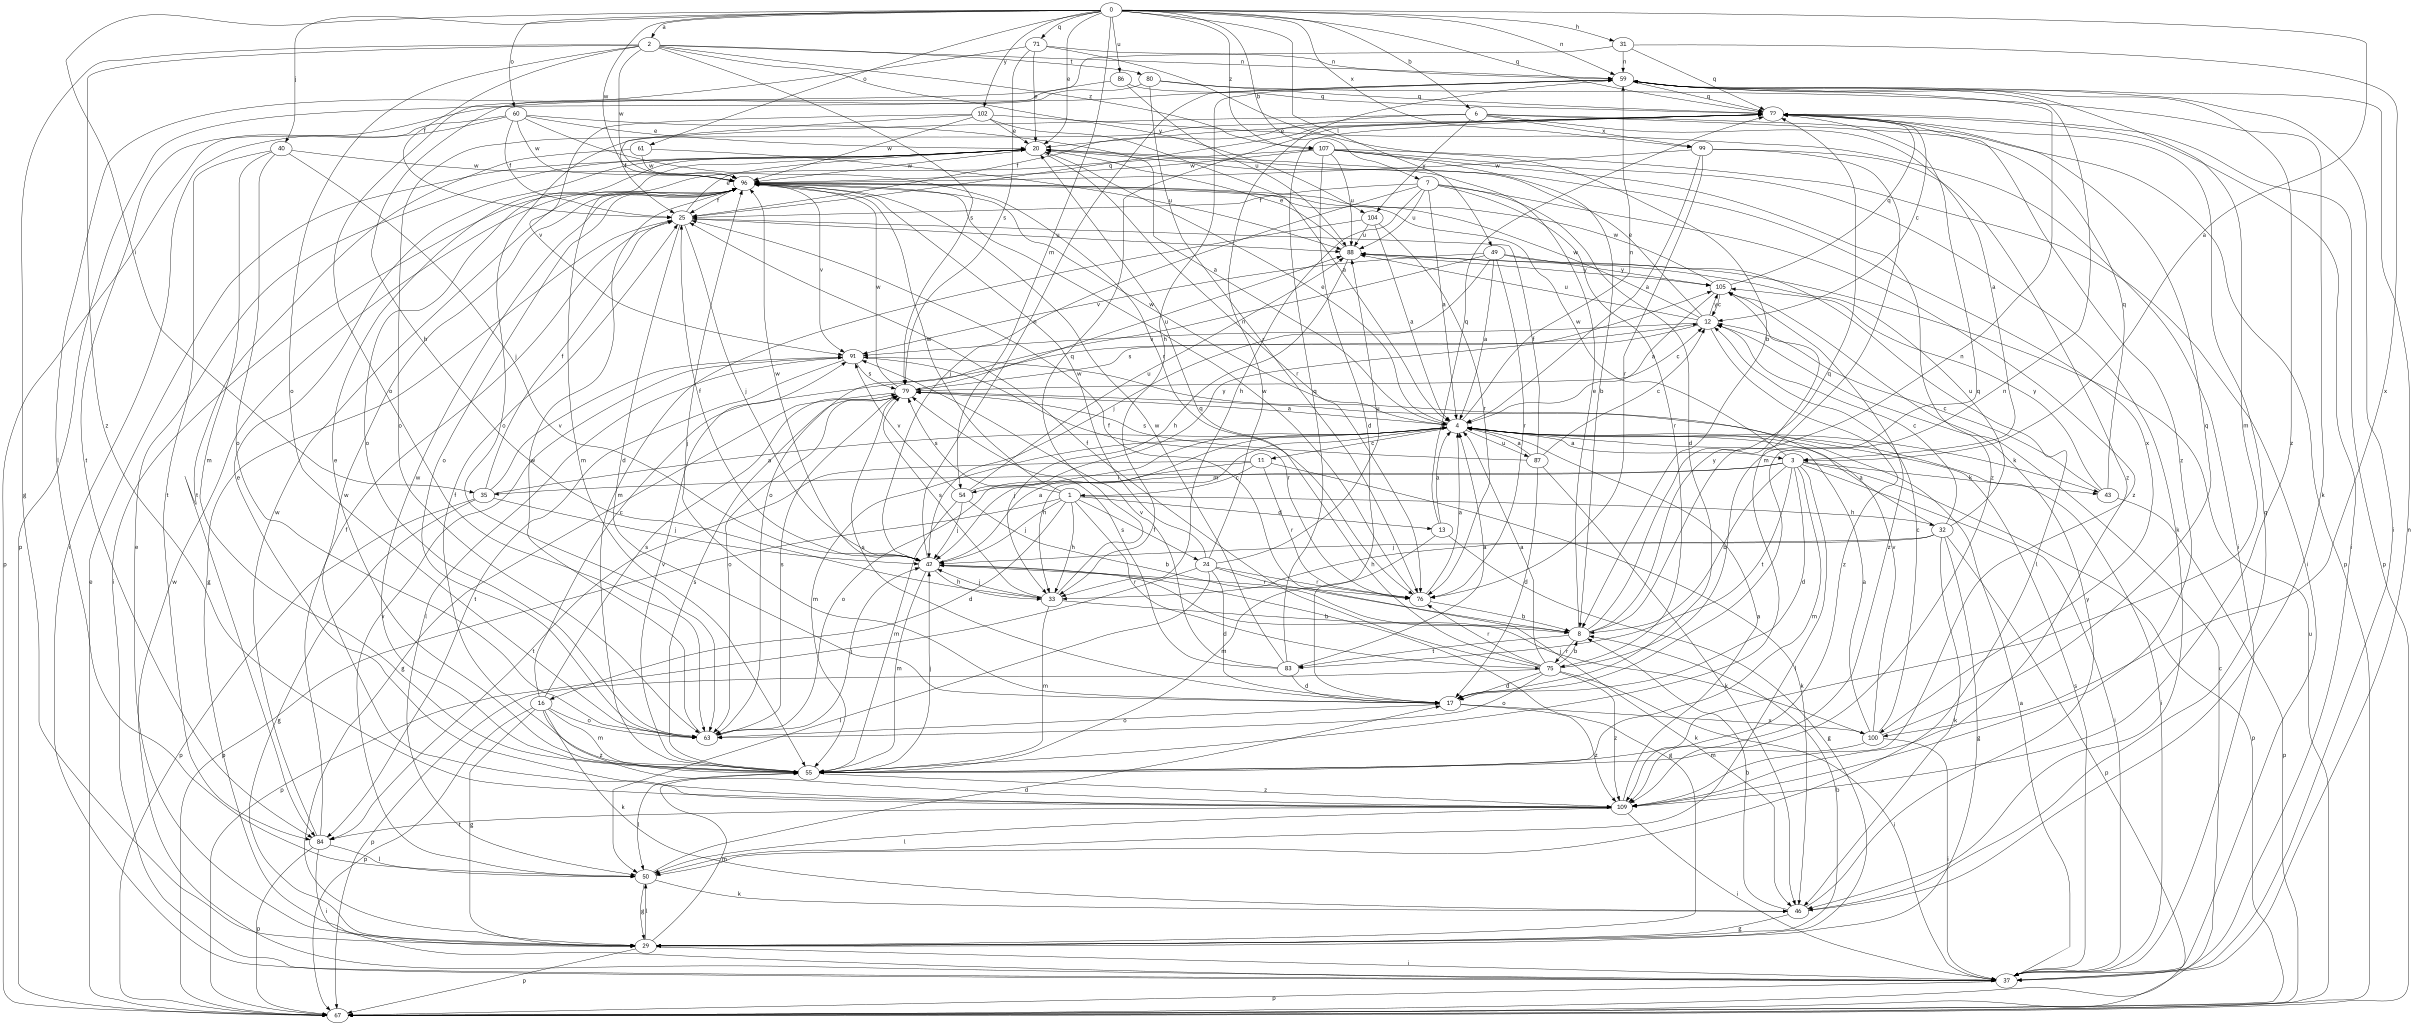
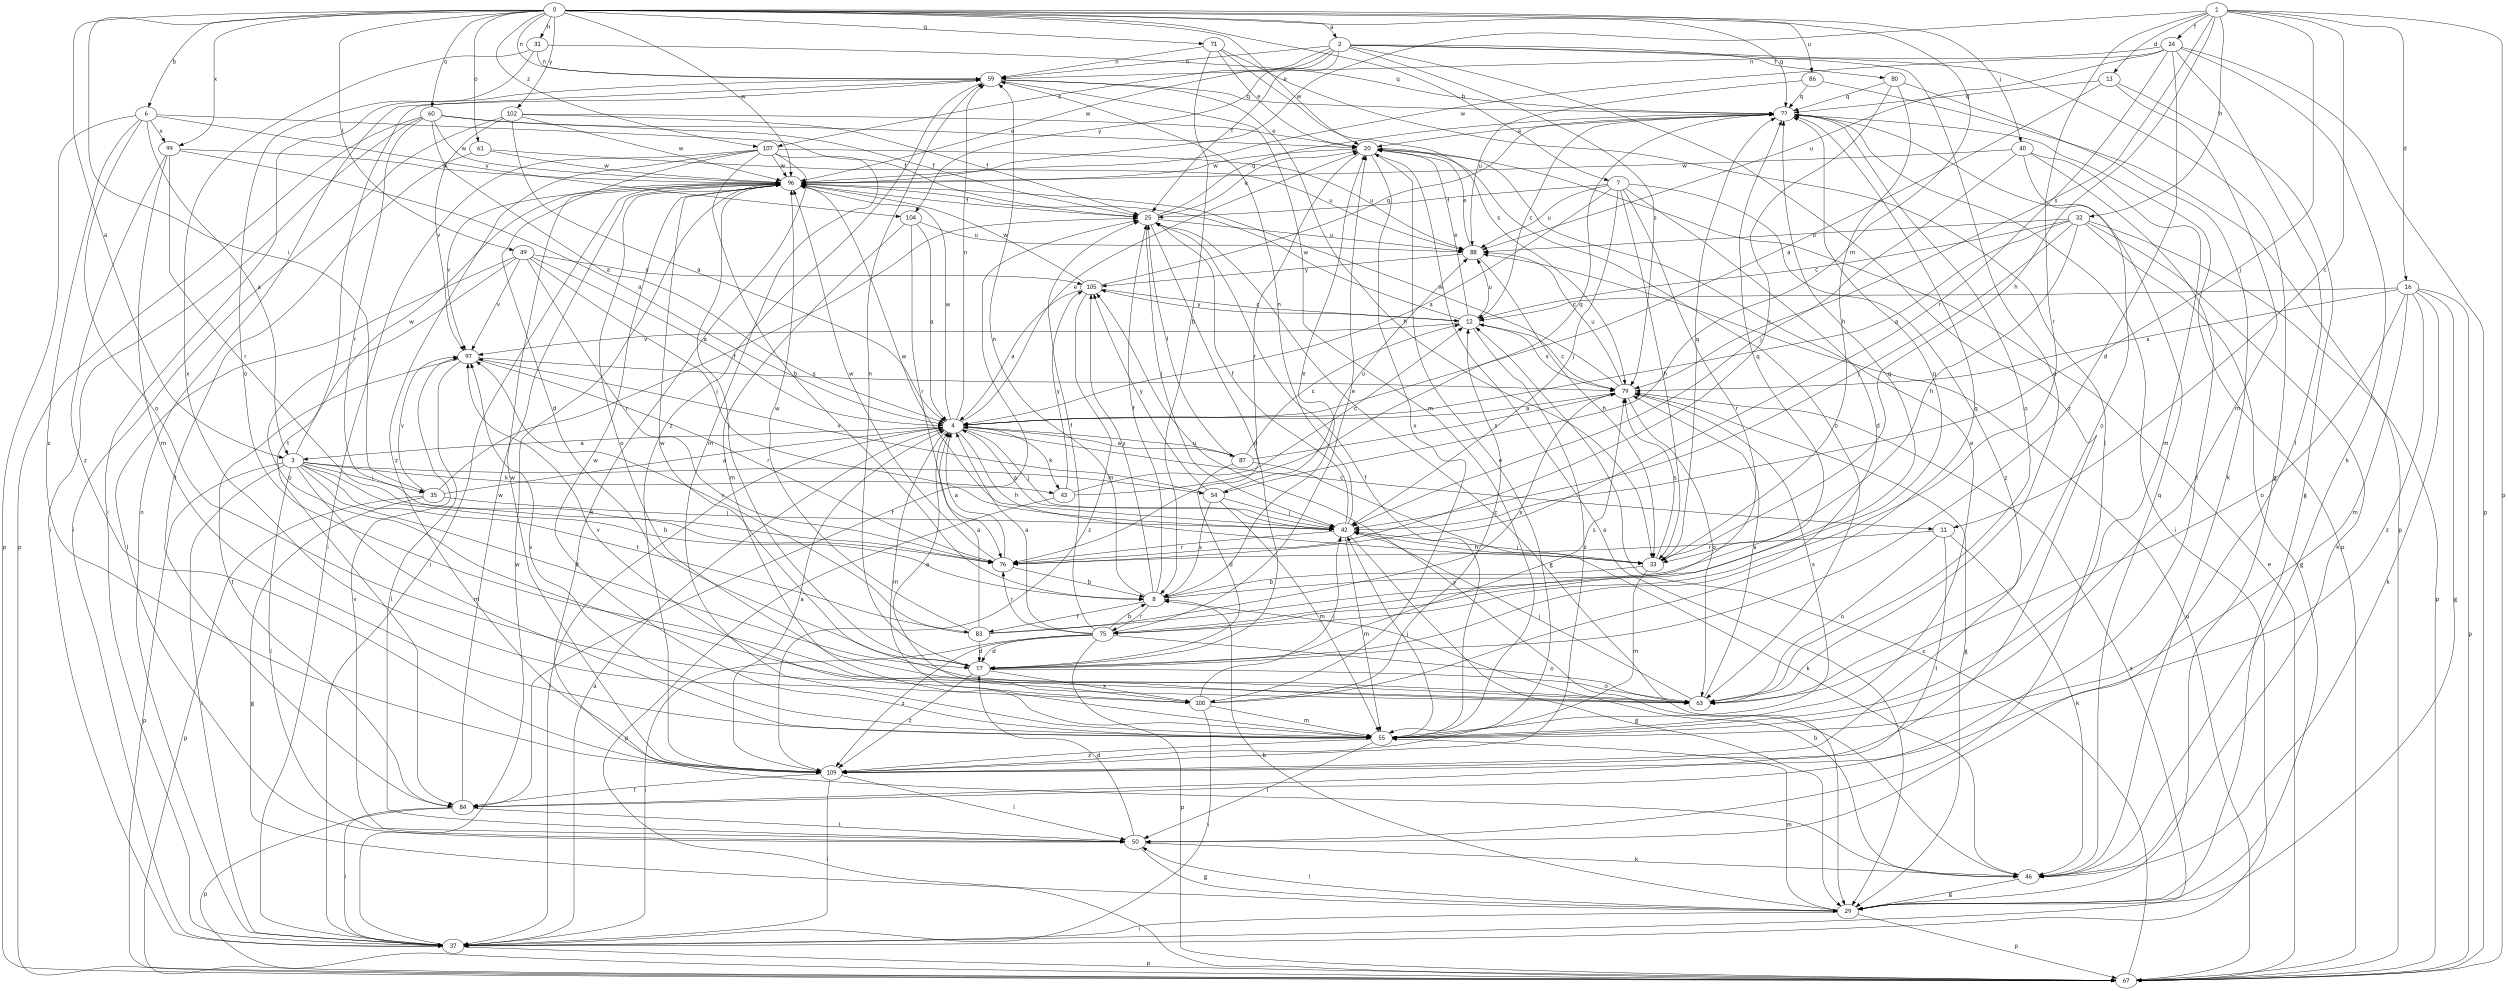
node "91": label "91" -> "97"
edge "75" -> "20": label "q" -> "e"
edge "11" -> "1": reversed
edge "54" -> "8": label "b" -> "s"
